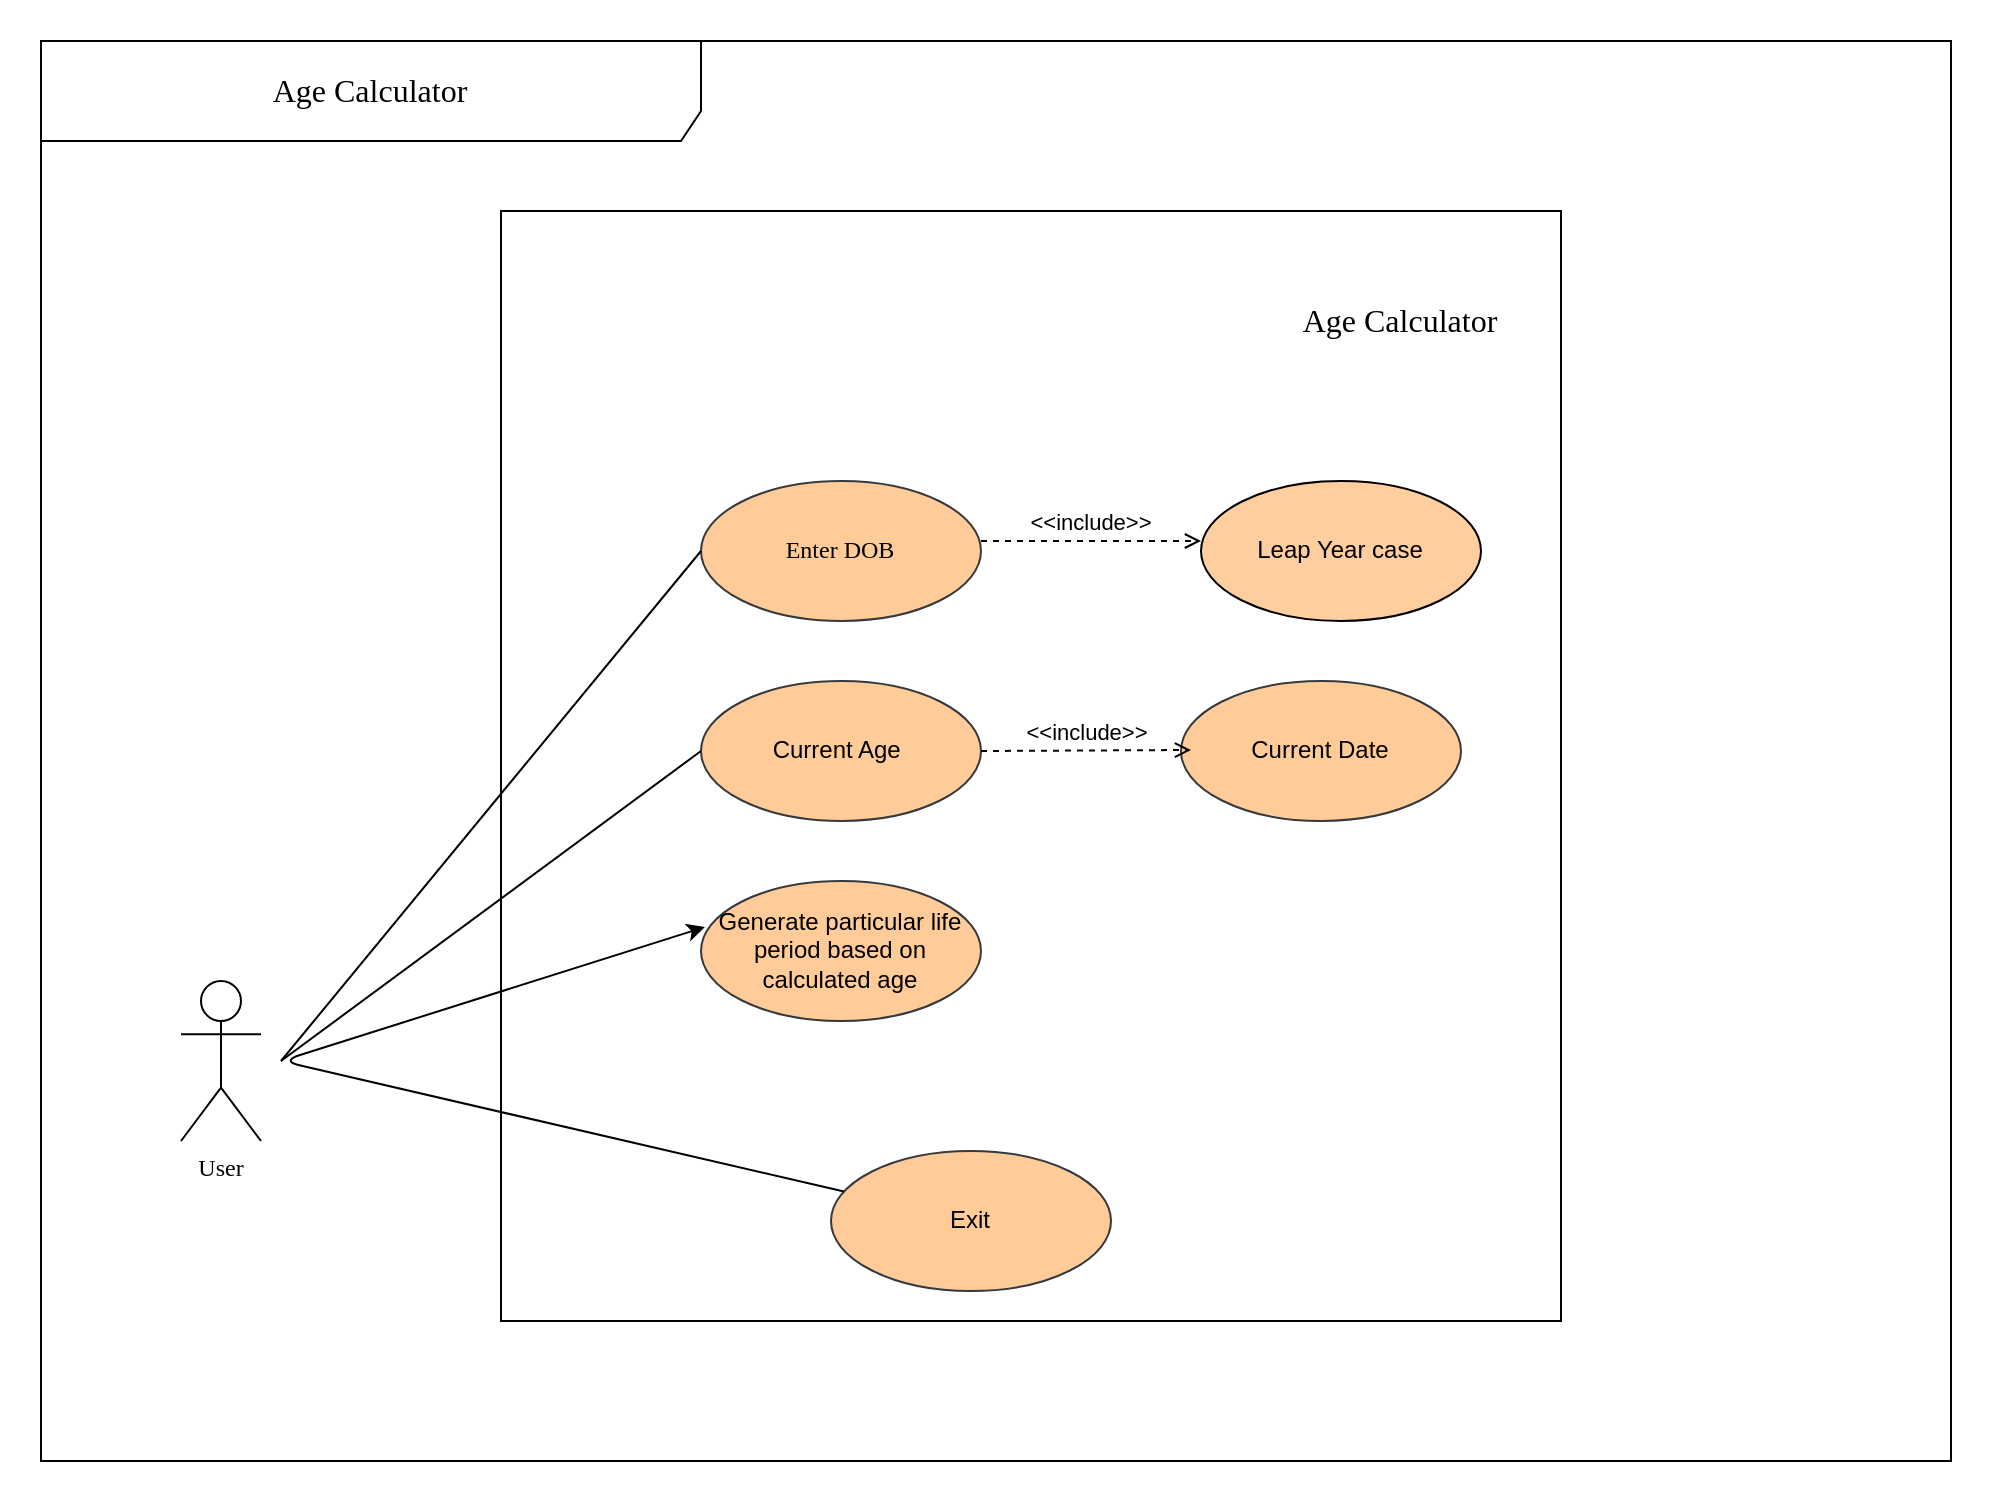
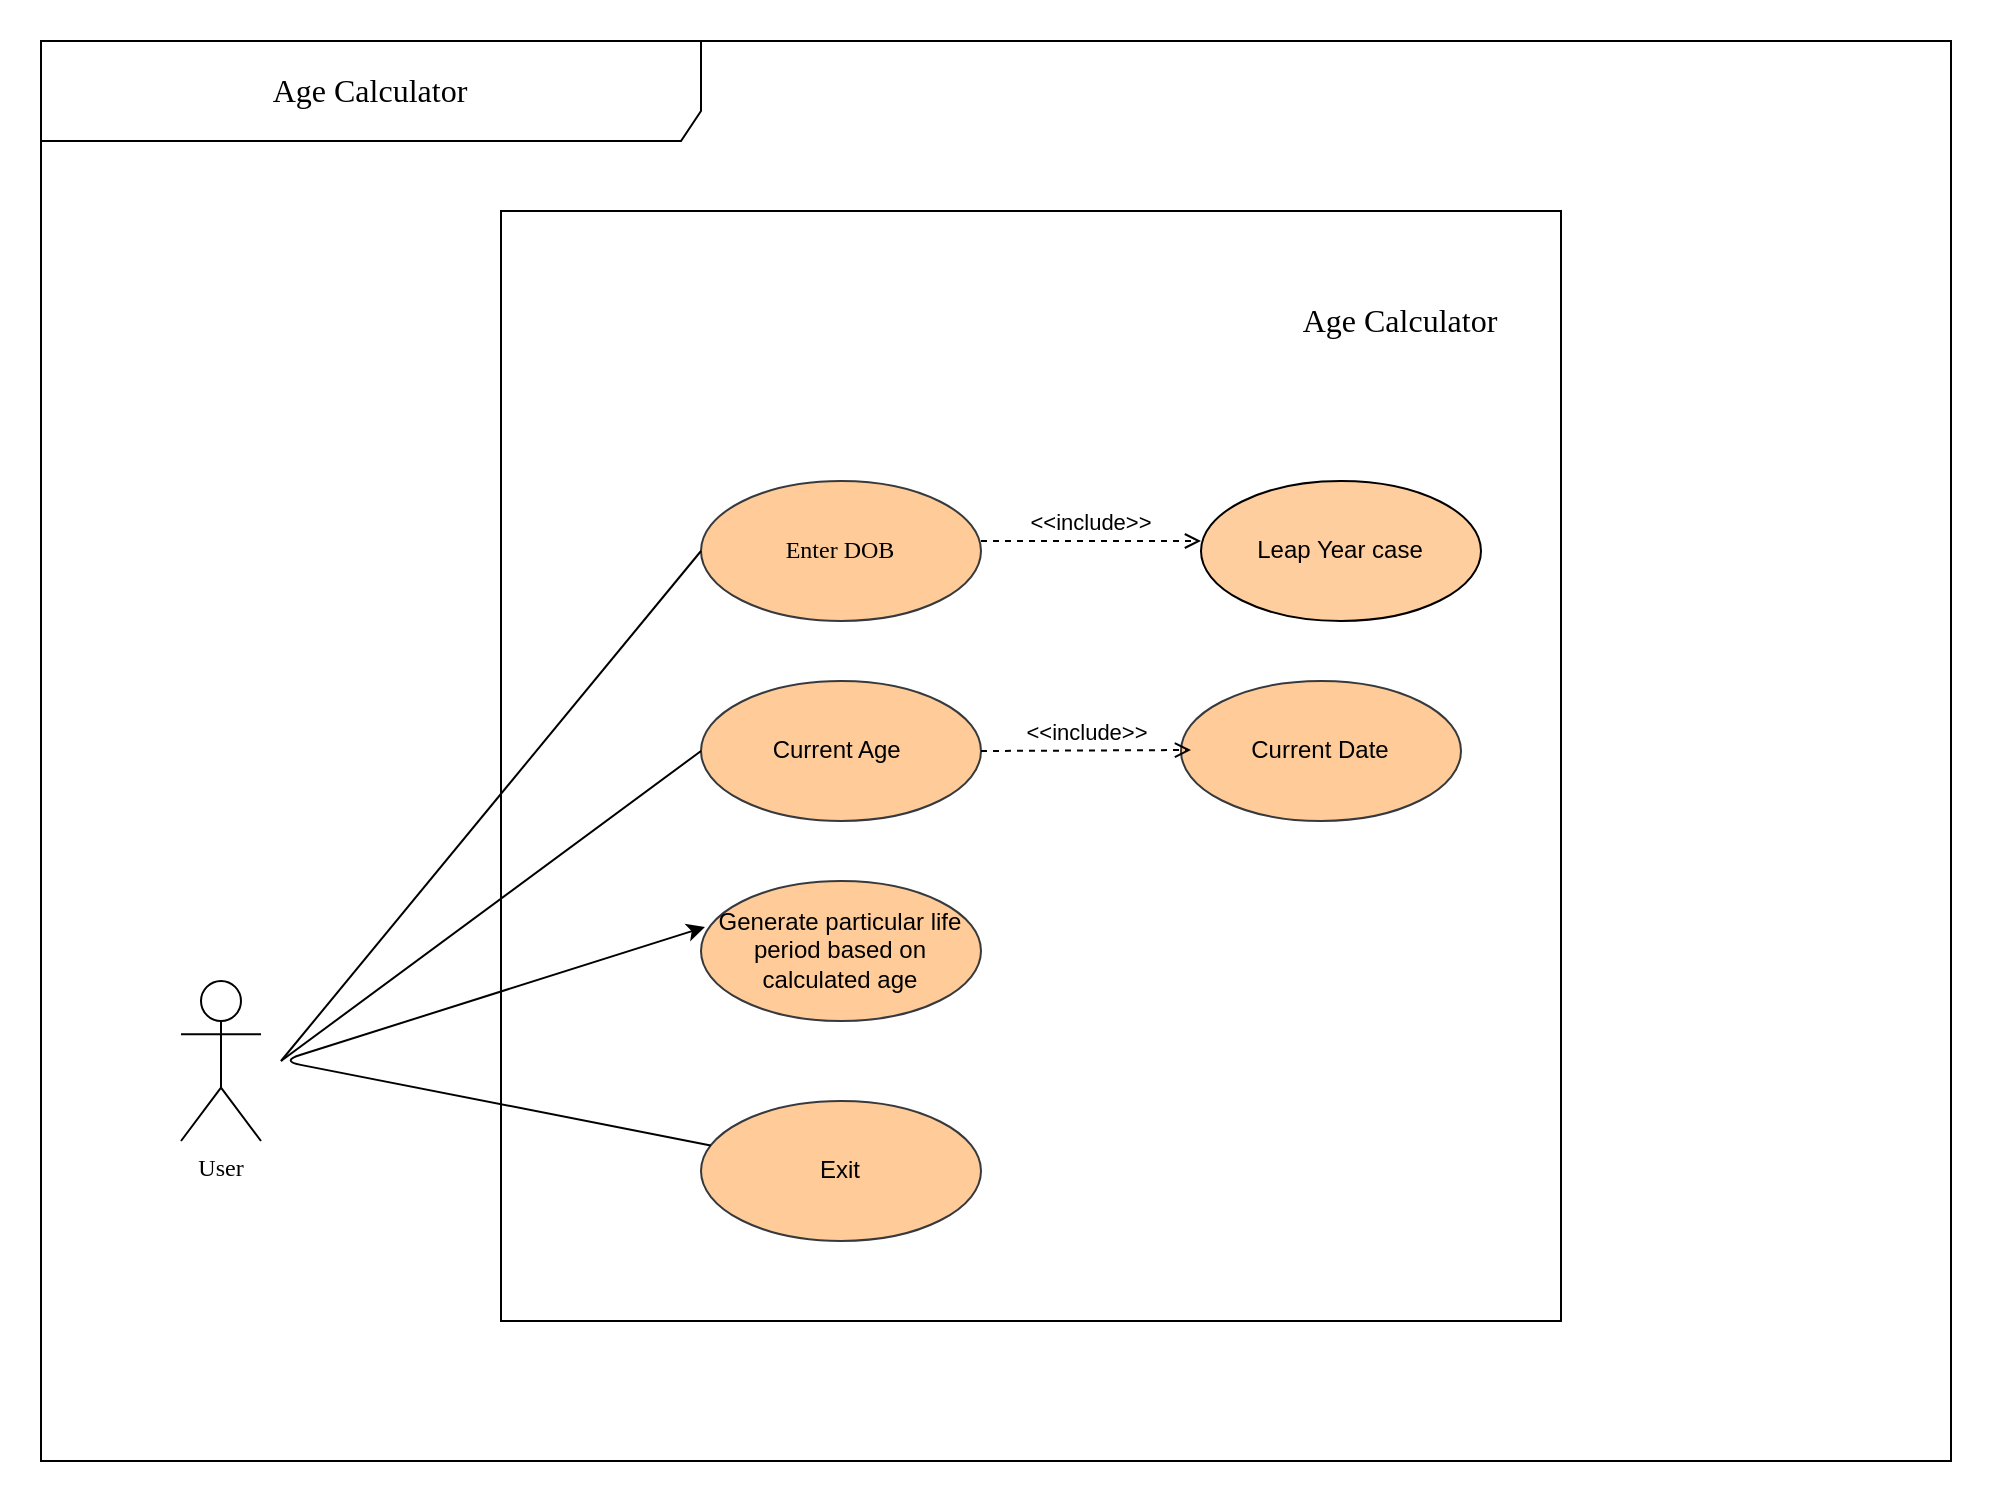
node "Exit": moved (971, 1221) -> (841, 1171)
